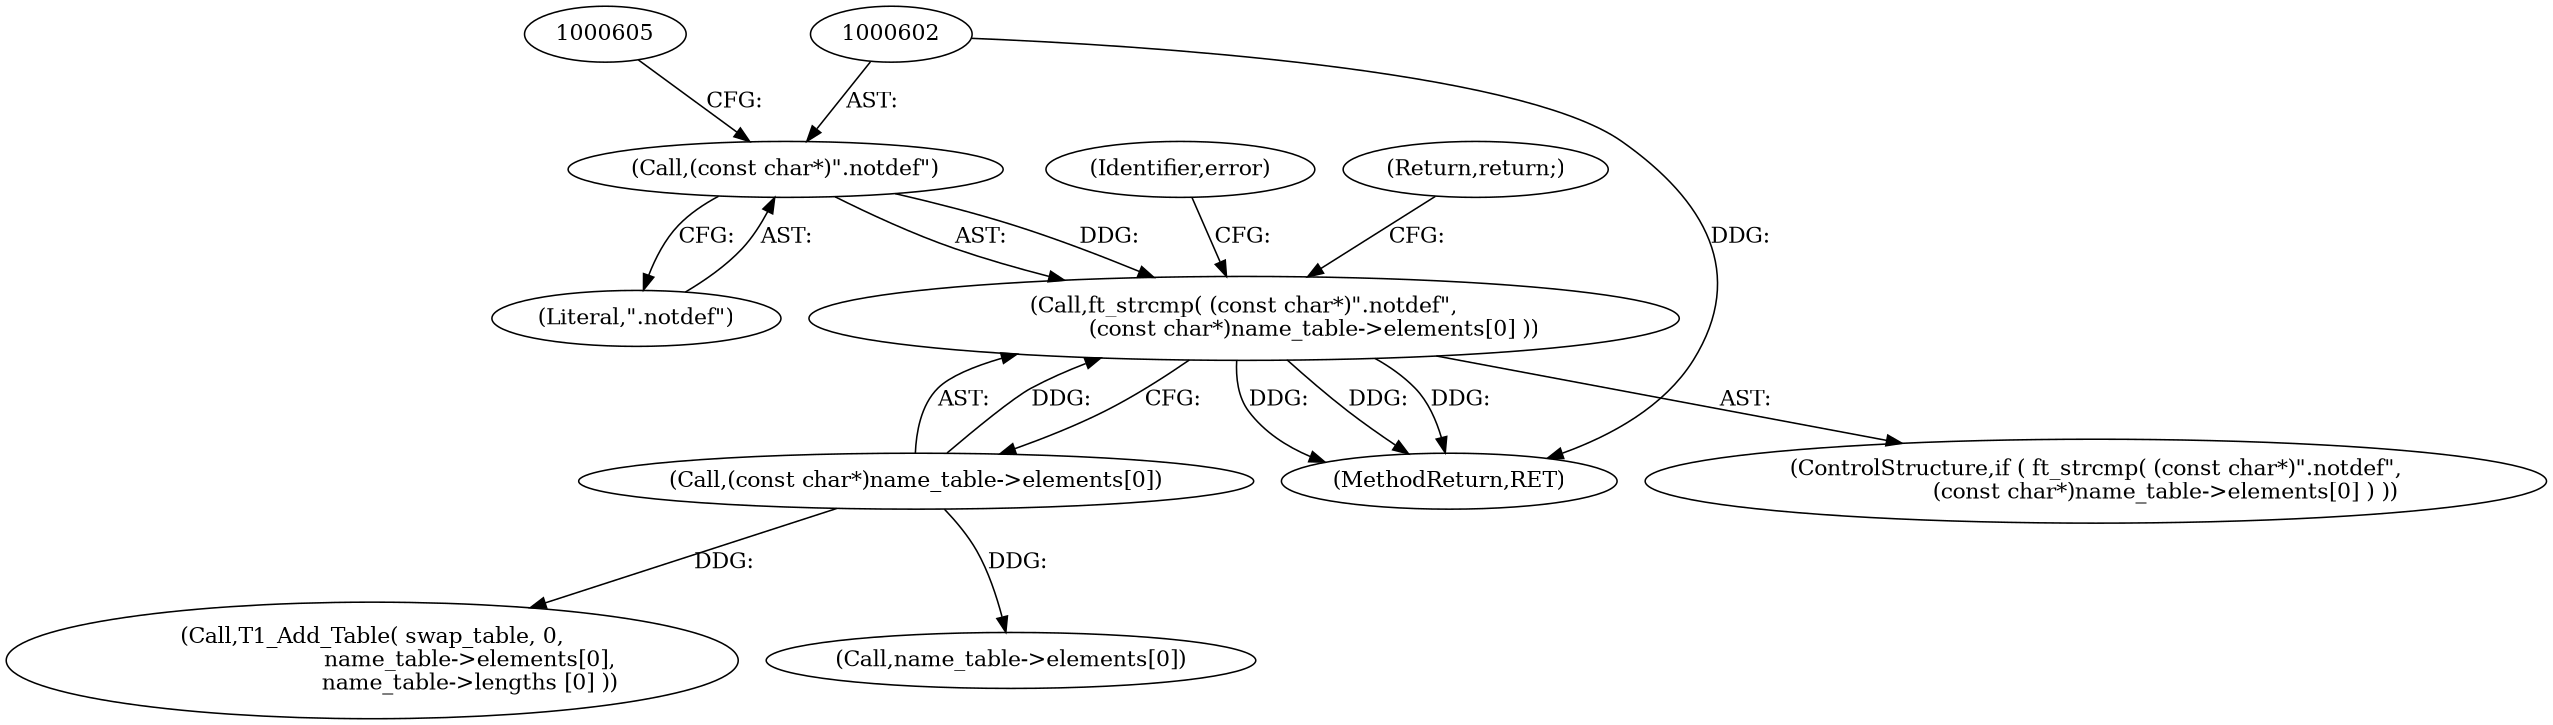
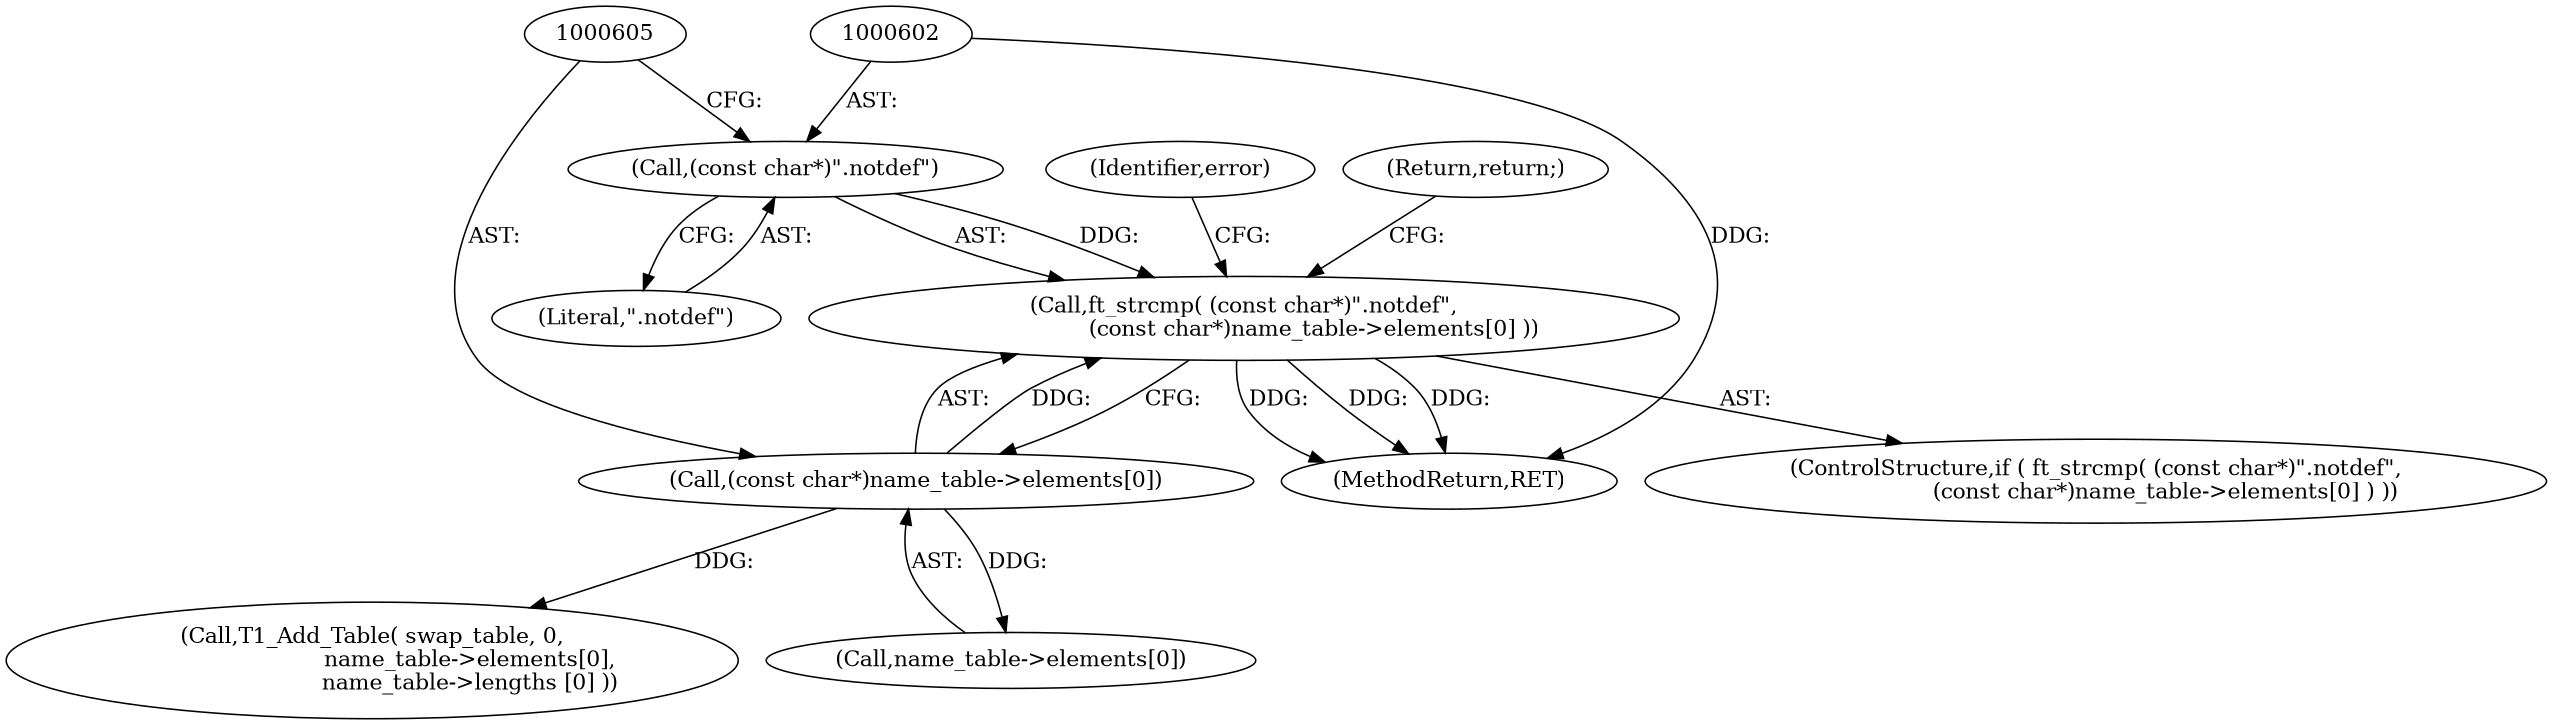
edge "1000605" -> "(Call,(const char*)name_table->elements[0])": added, label "AST:"
edge "(Call,name_table->elements[0])" -> "(Call,(const char*)name_table->elements[0])": added, label "AST:"
